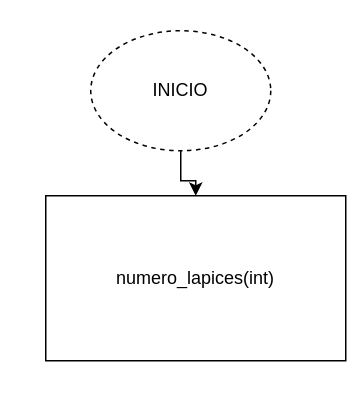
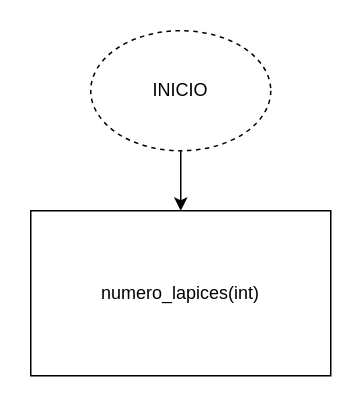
node "numero_lapices(int)": moved (196, 278) -> (181, 293)
